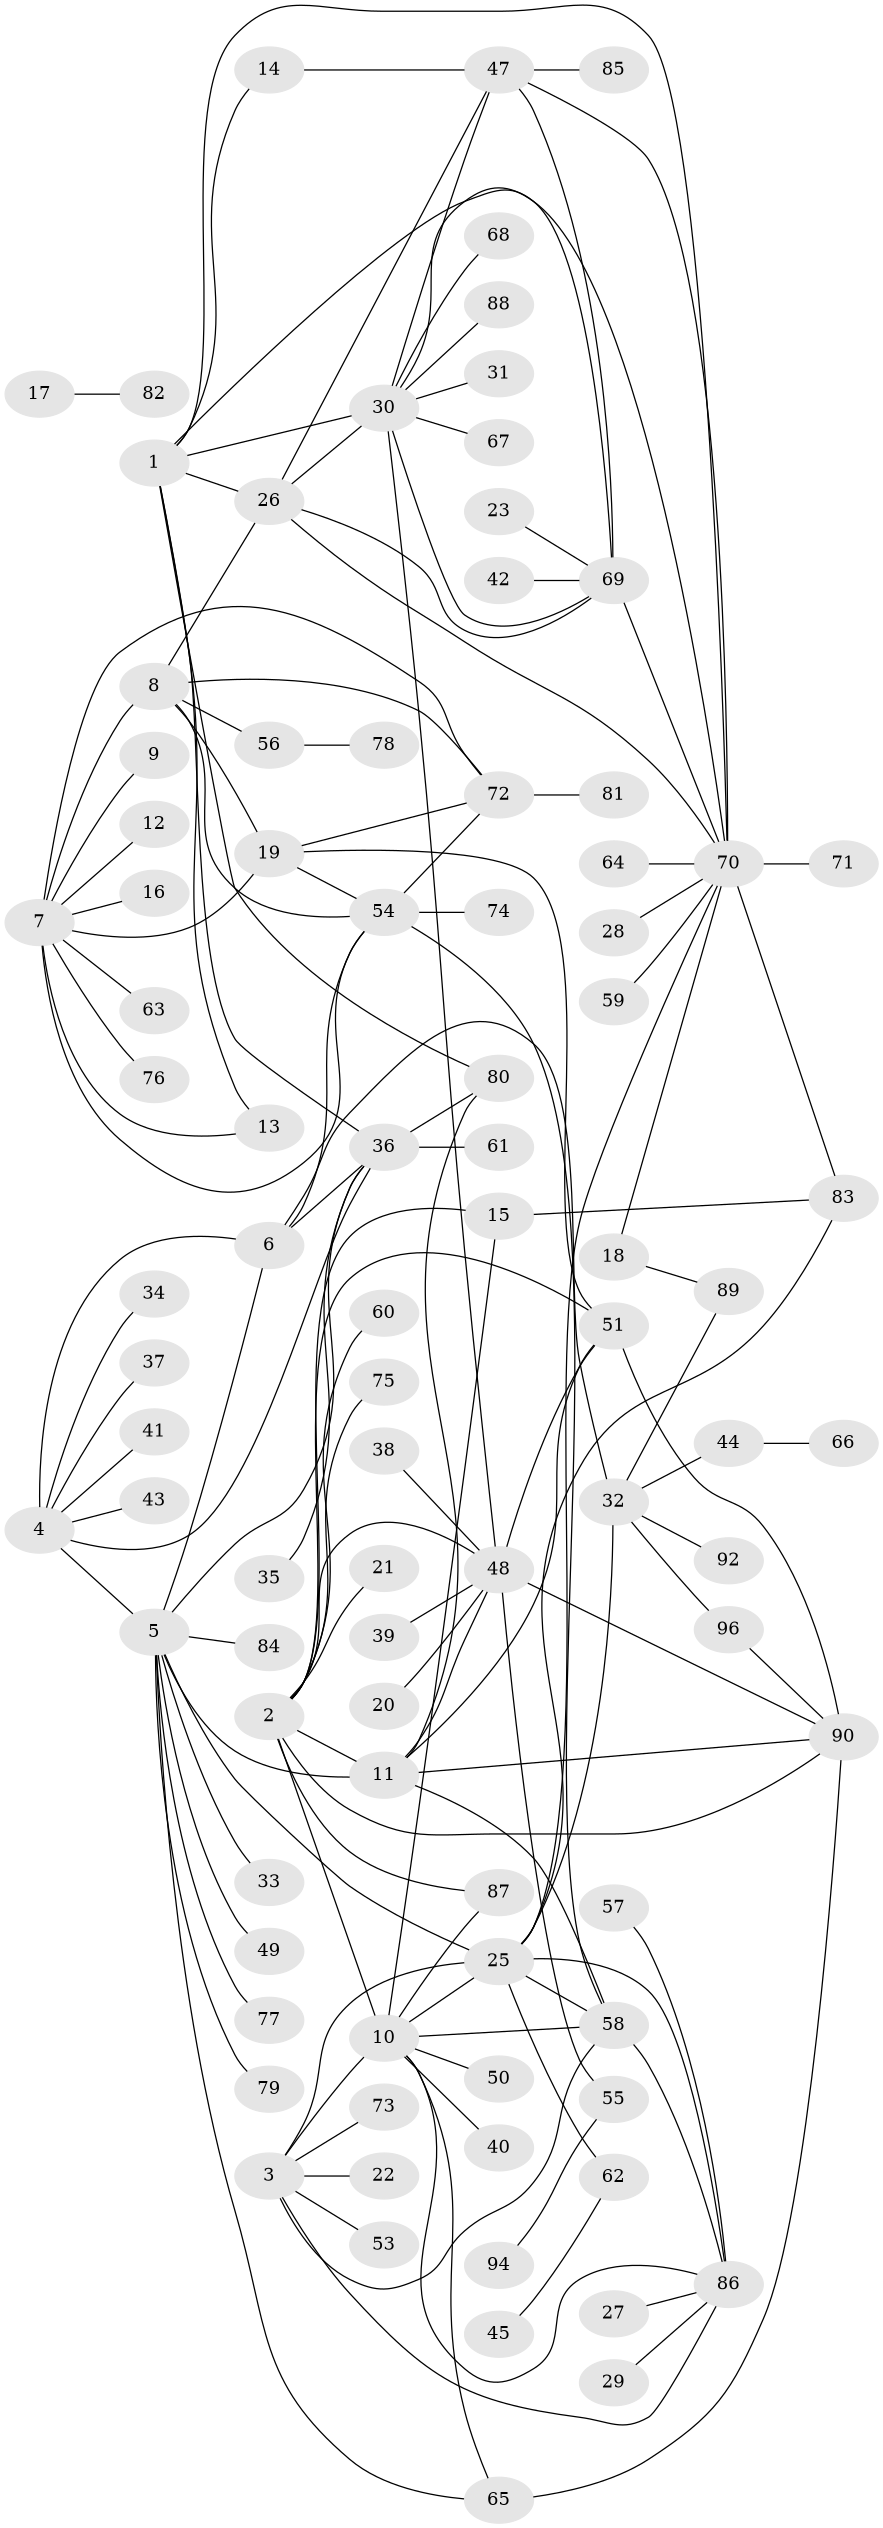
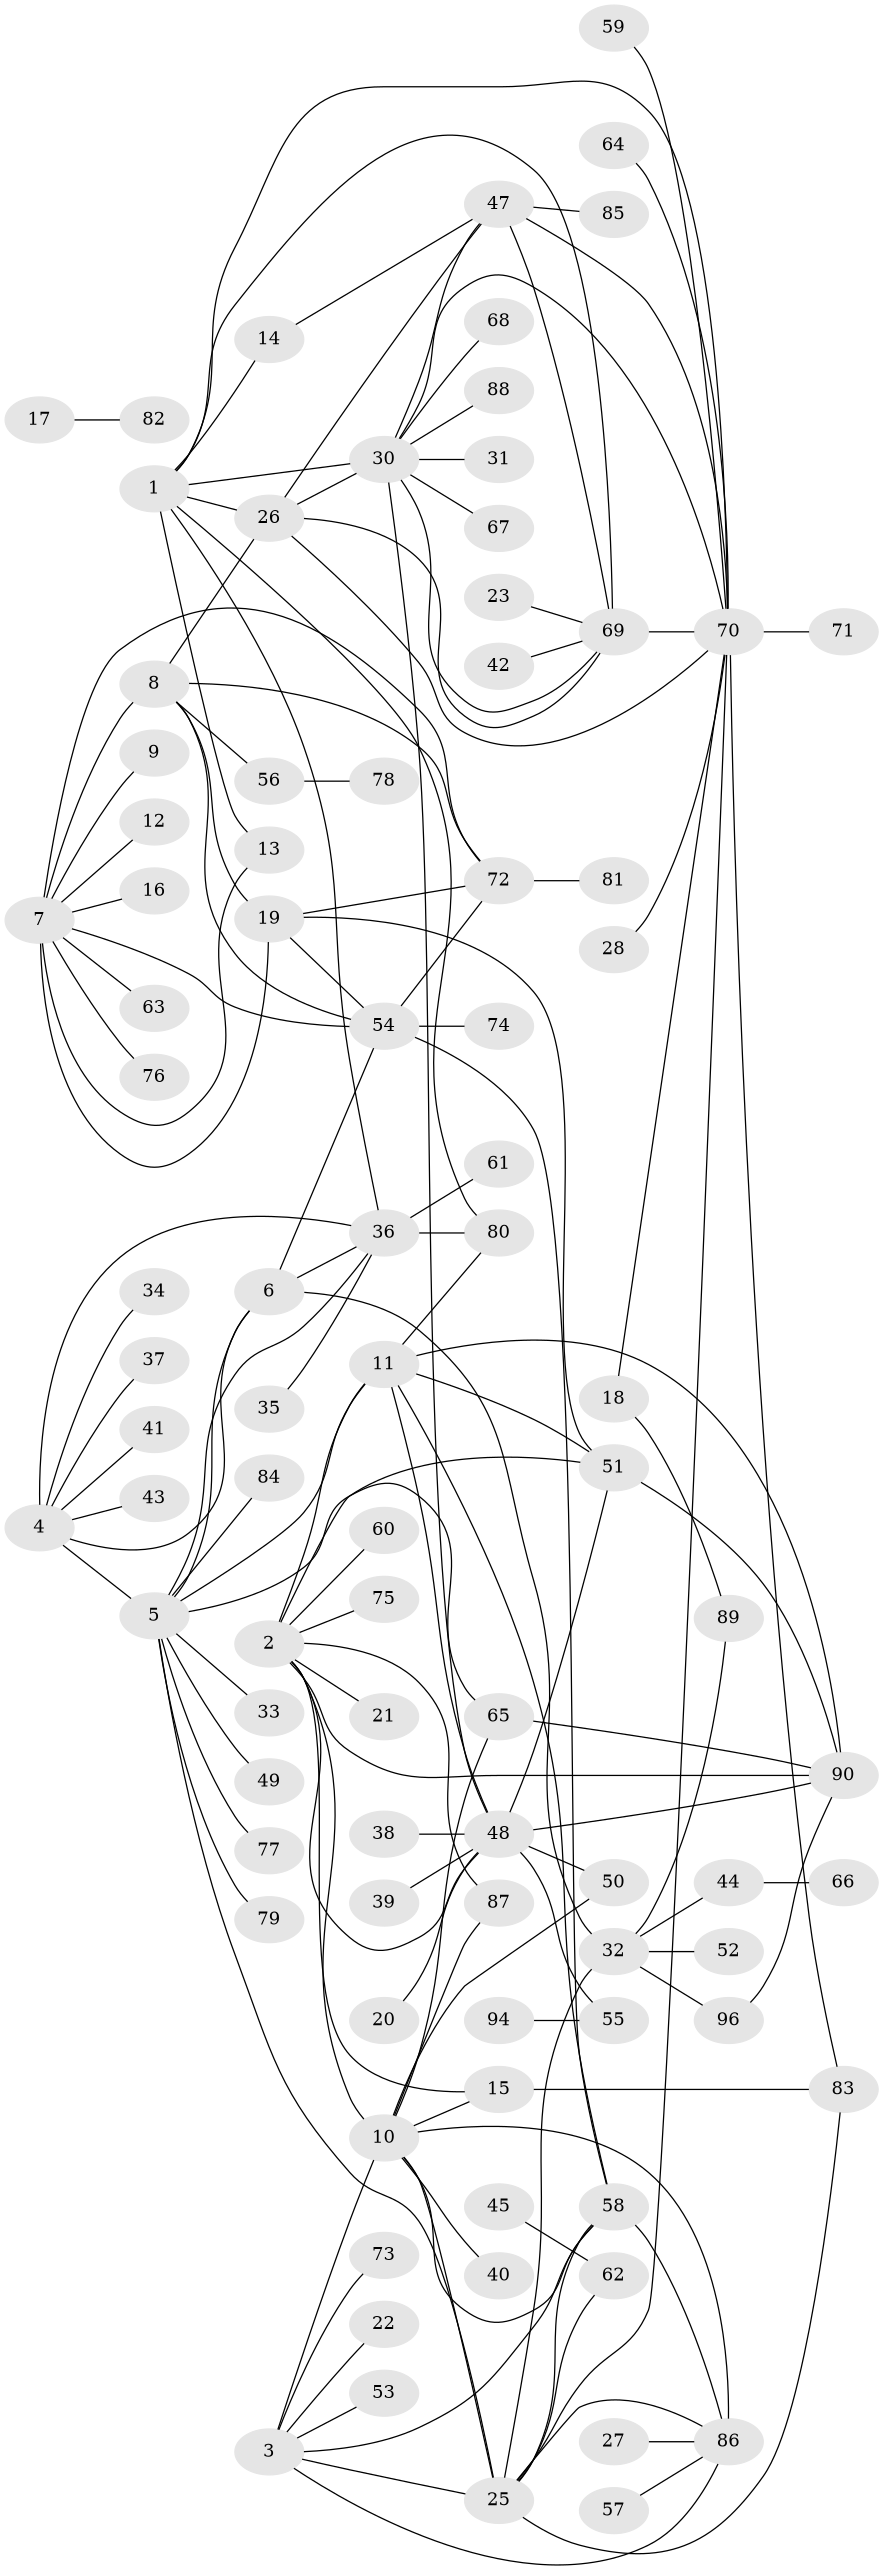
node "92": label "92" -> "52"
edge "48" -- "50": added
node "29": removed
